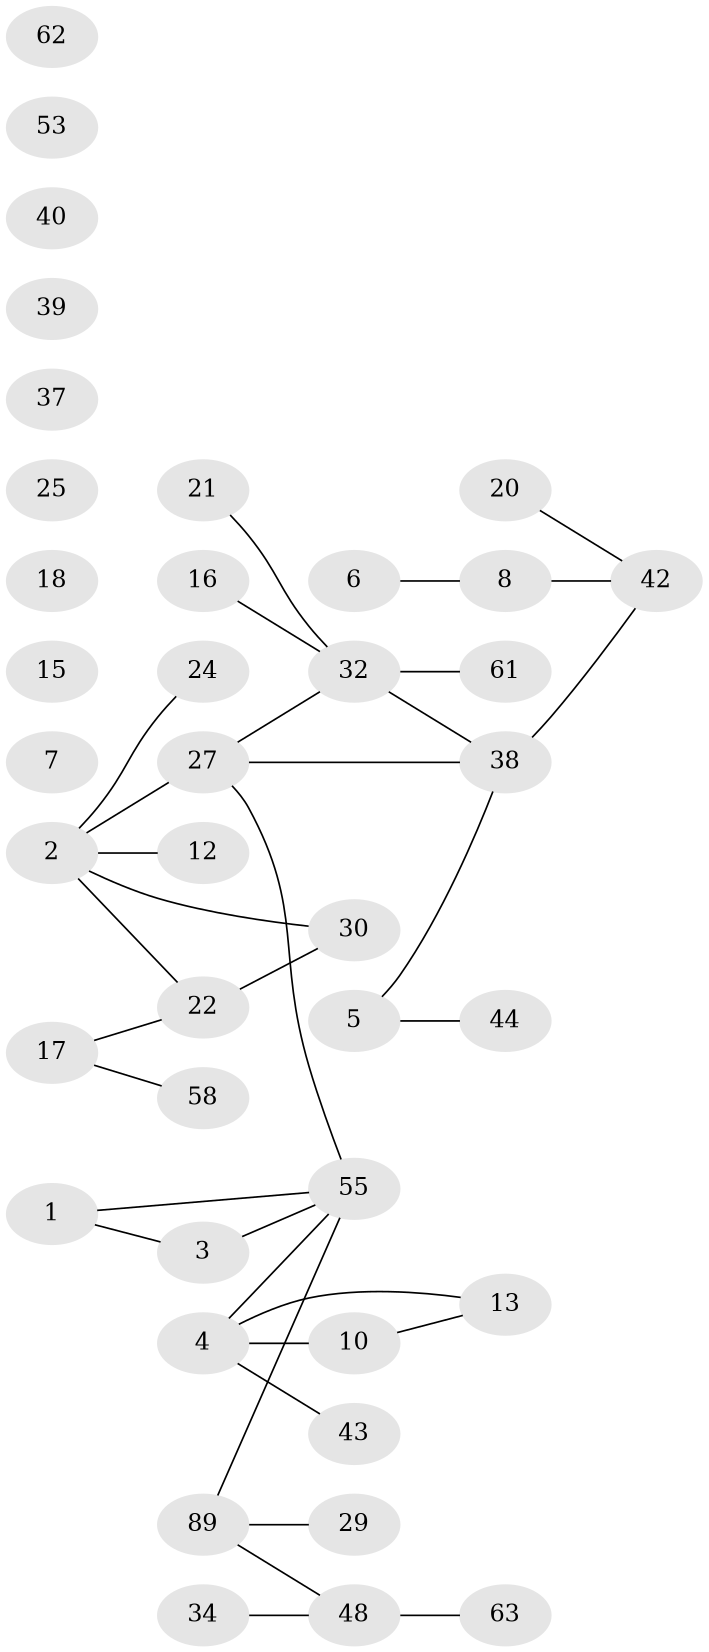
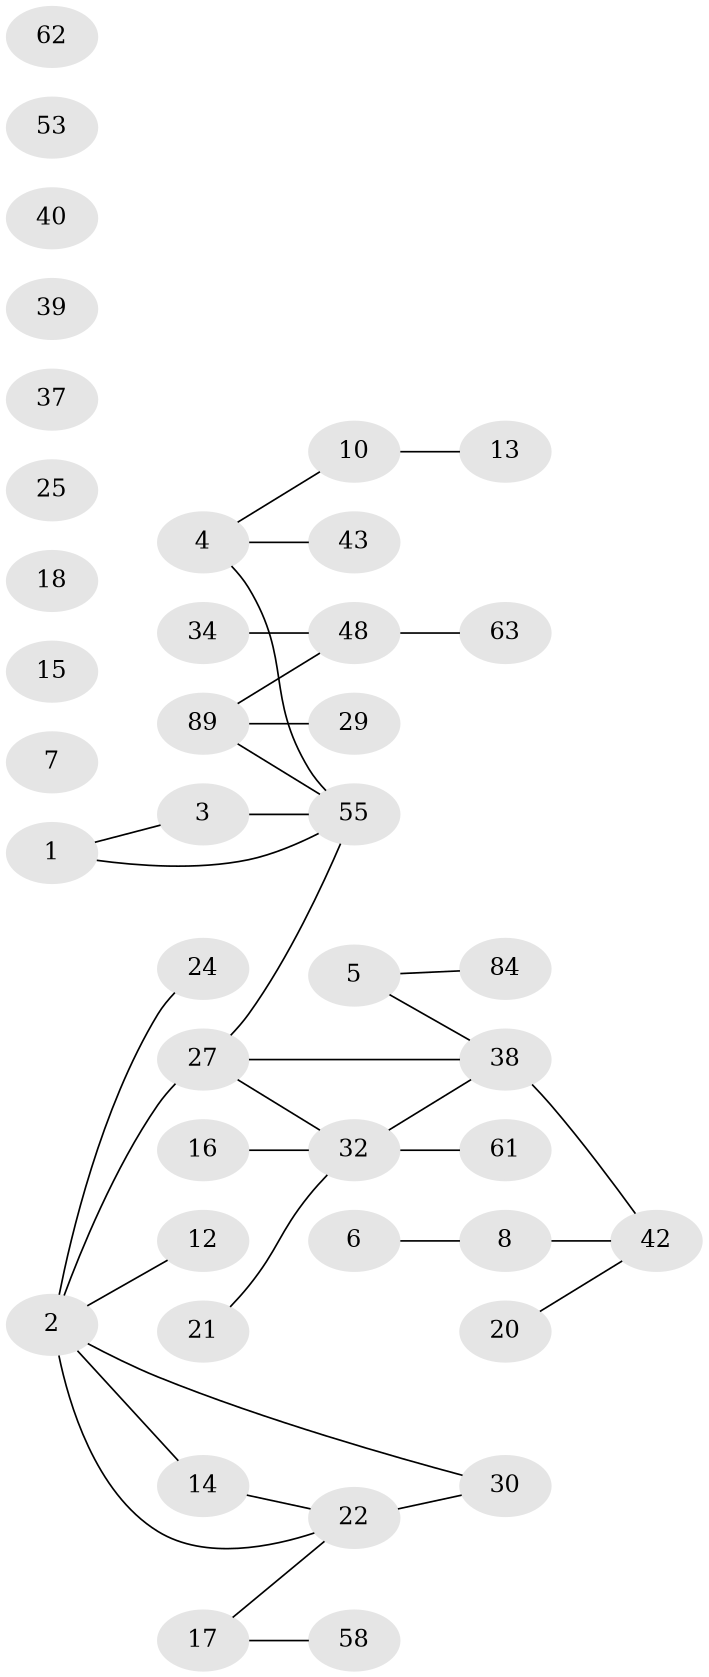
node "44": label "44" -> "84"
edge "13" -- "4": removed
node "14": added
